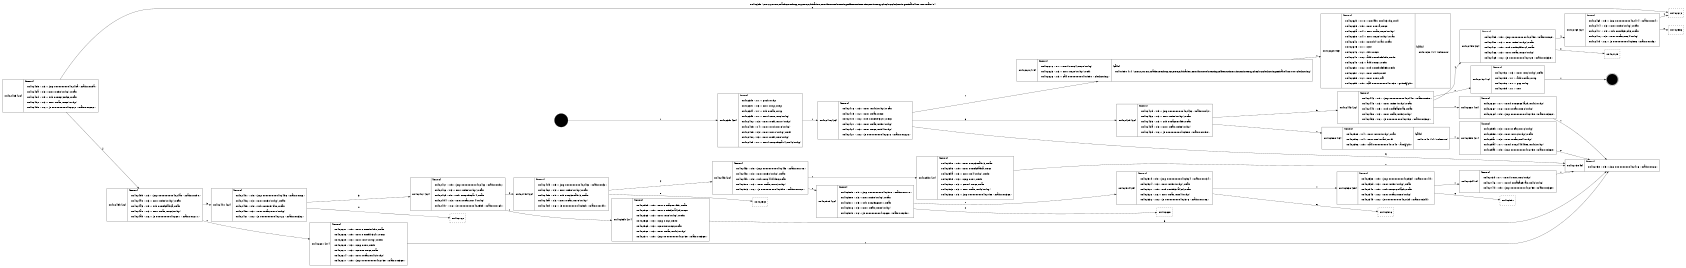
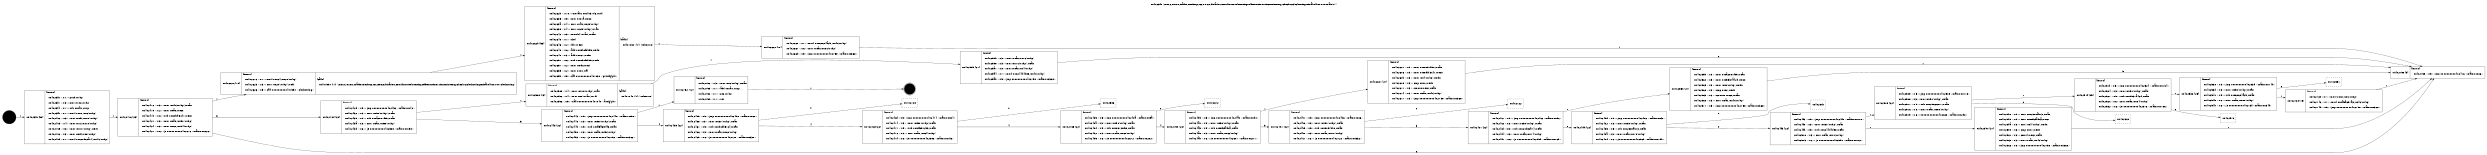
edge "0x40246f [22]" -> "0x402672": now "0x40246f [22]" -> "0x402485 [22]"
edge "0x402443 [22]" -> "0x402660 [18]": now "0x40262b [53]" -> "0x402660 [18]"
